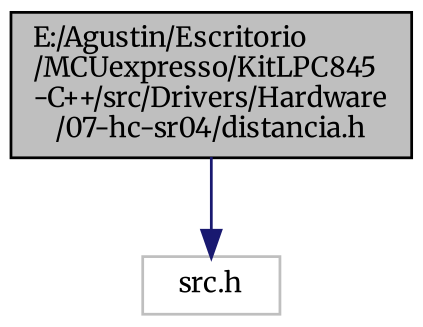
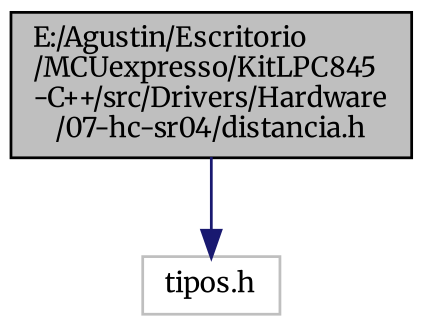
node "src.h": label "src.h" -> "tipos.h"
